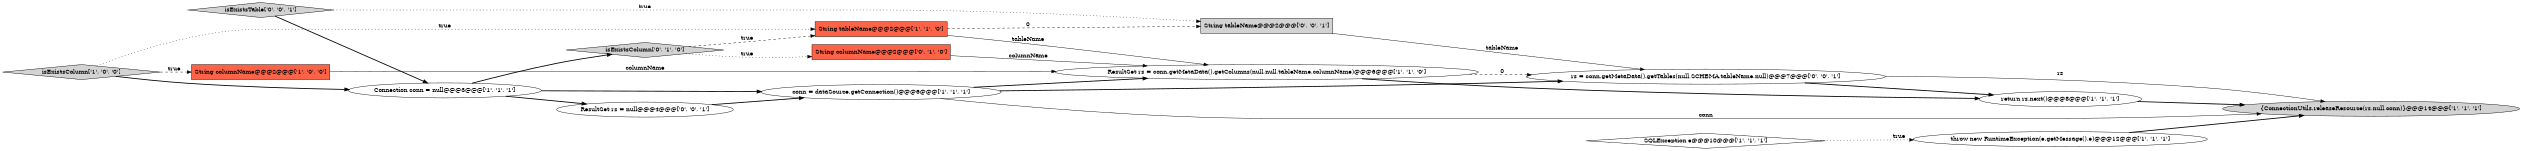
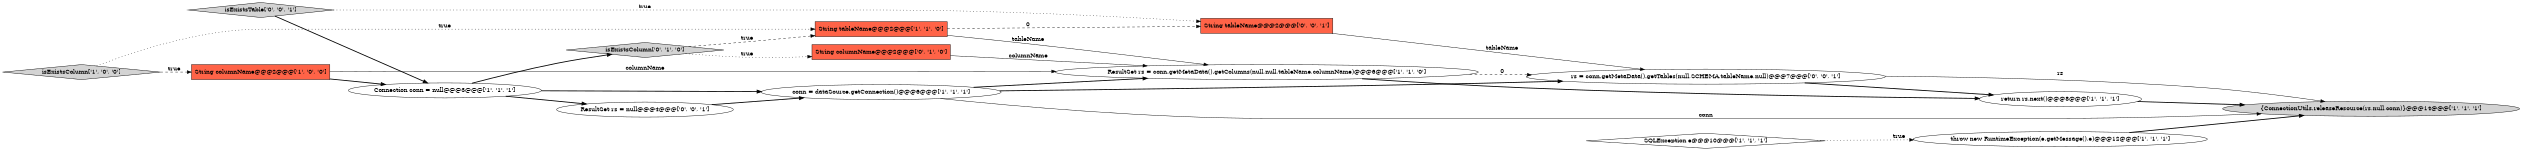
node "String tableName@@@2@@@['0', '0', '1']": fillcolor lightgray -> tomato
edge "isExistsColumn['1', '0', '0']" -> "Connection conn = null@@@3@@@['1', '1', '1']": now "String columnName@@@2@@@['1', '0', '0']" -> "Connection conn = null@@@3@@@['1', '1', '1']"
